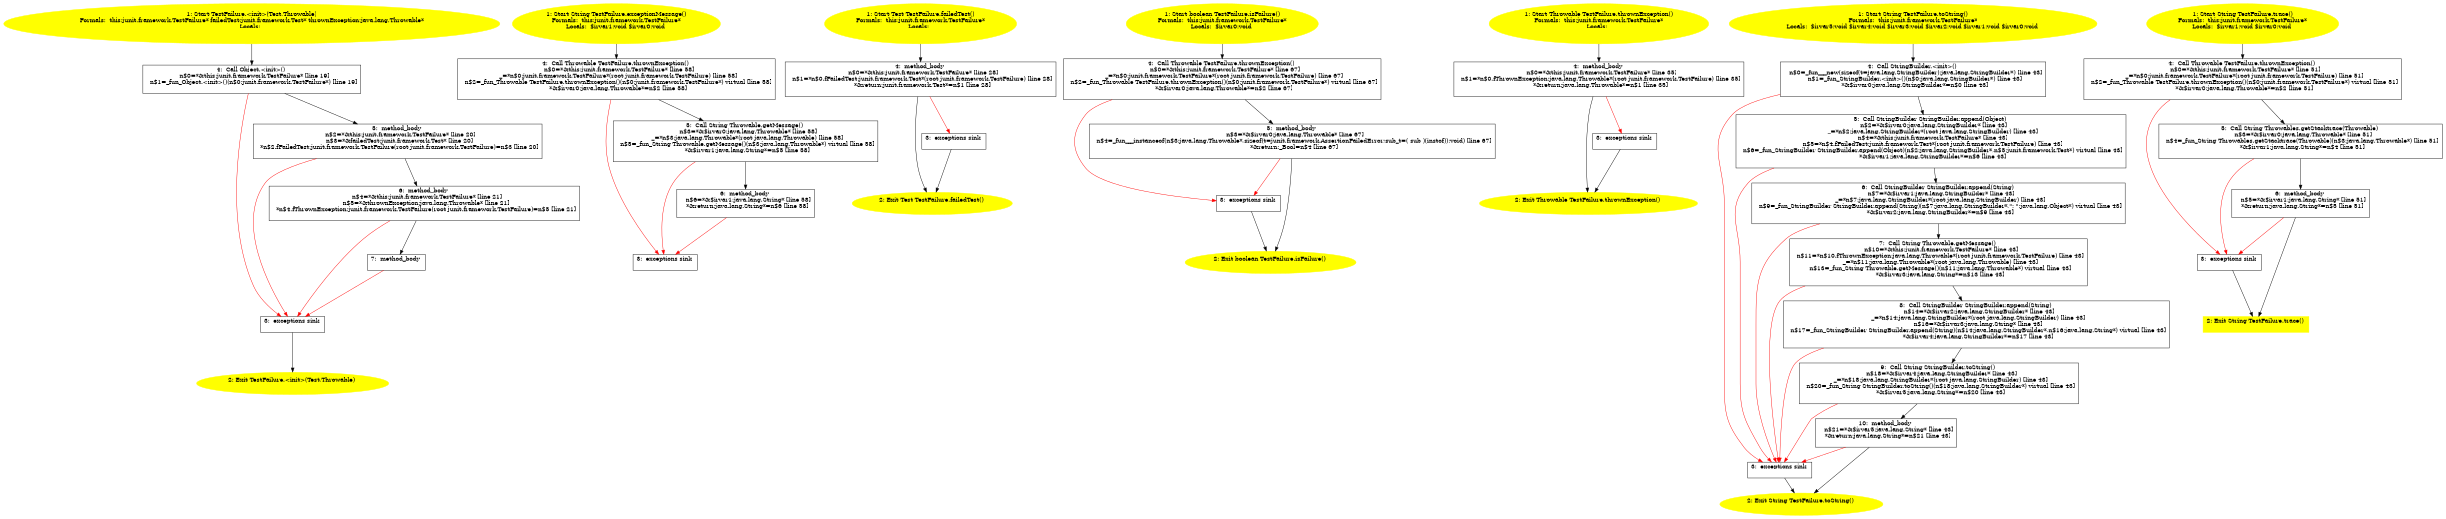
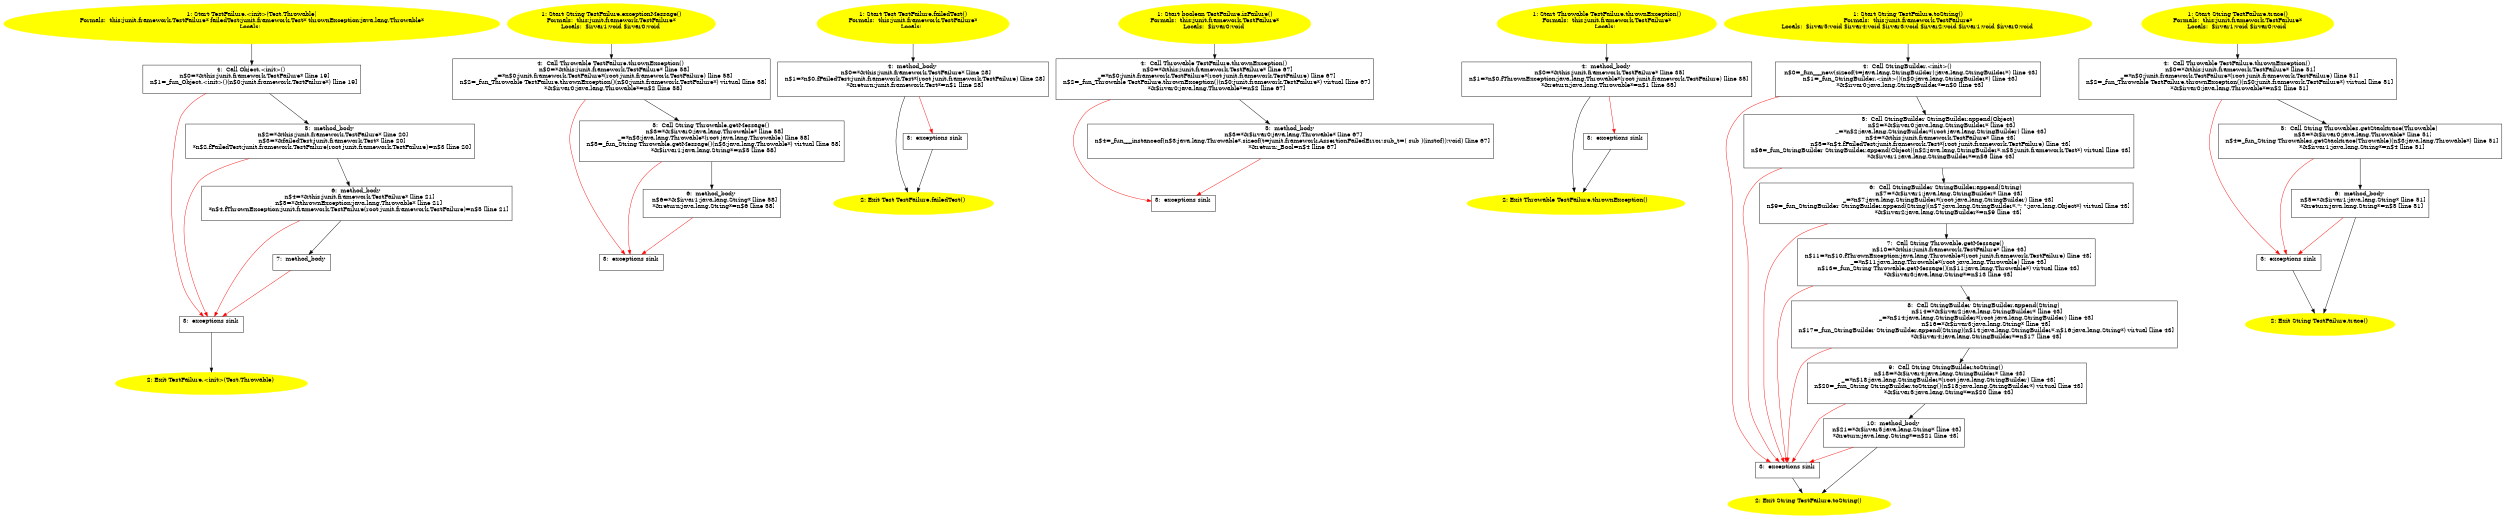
node "2: Exit boolean TestFailure.isFailure()": removed
node "2: Exit String TestFailure.trace()": shape box -> ellipse
